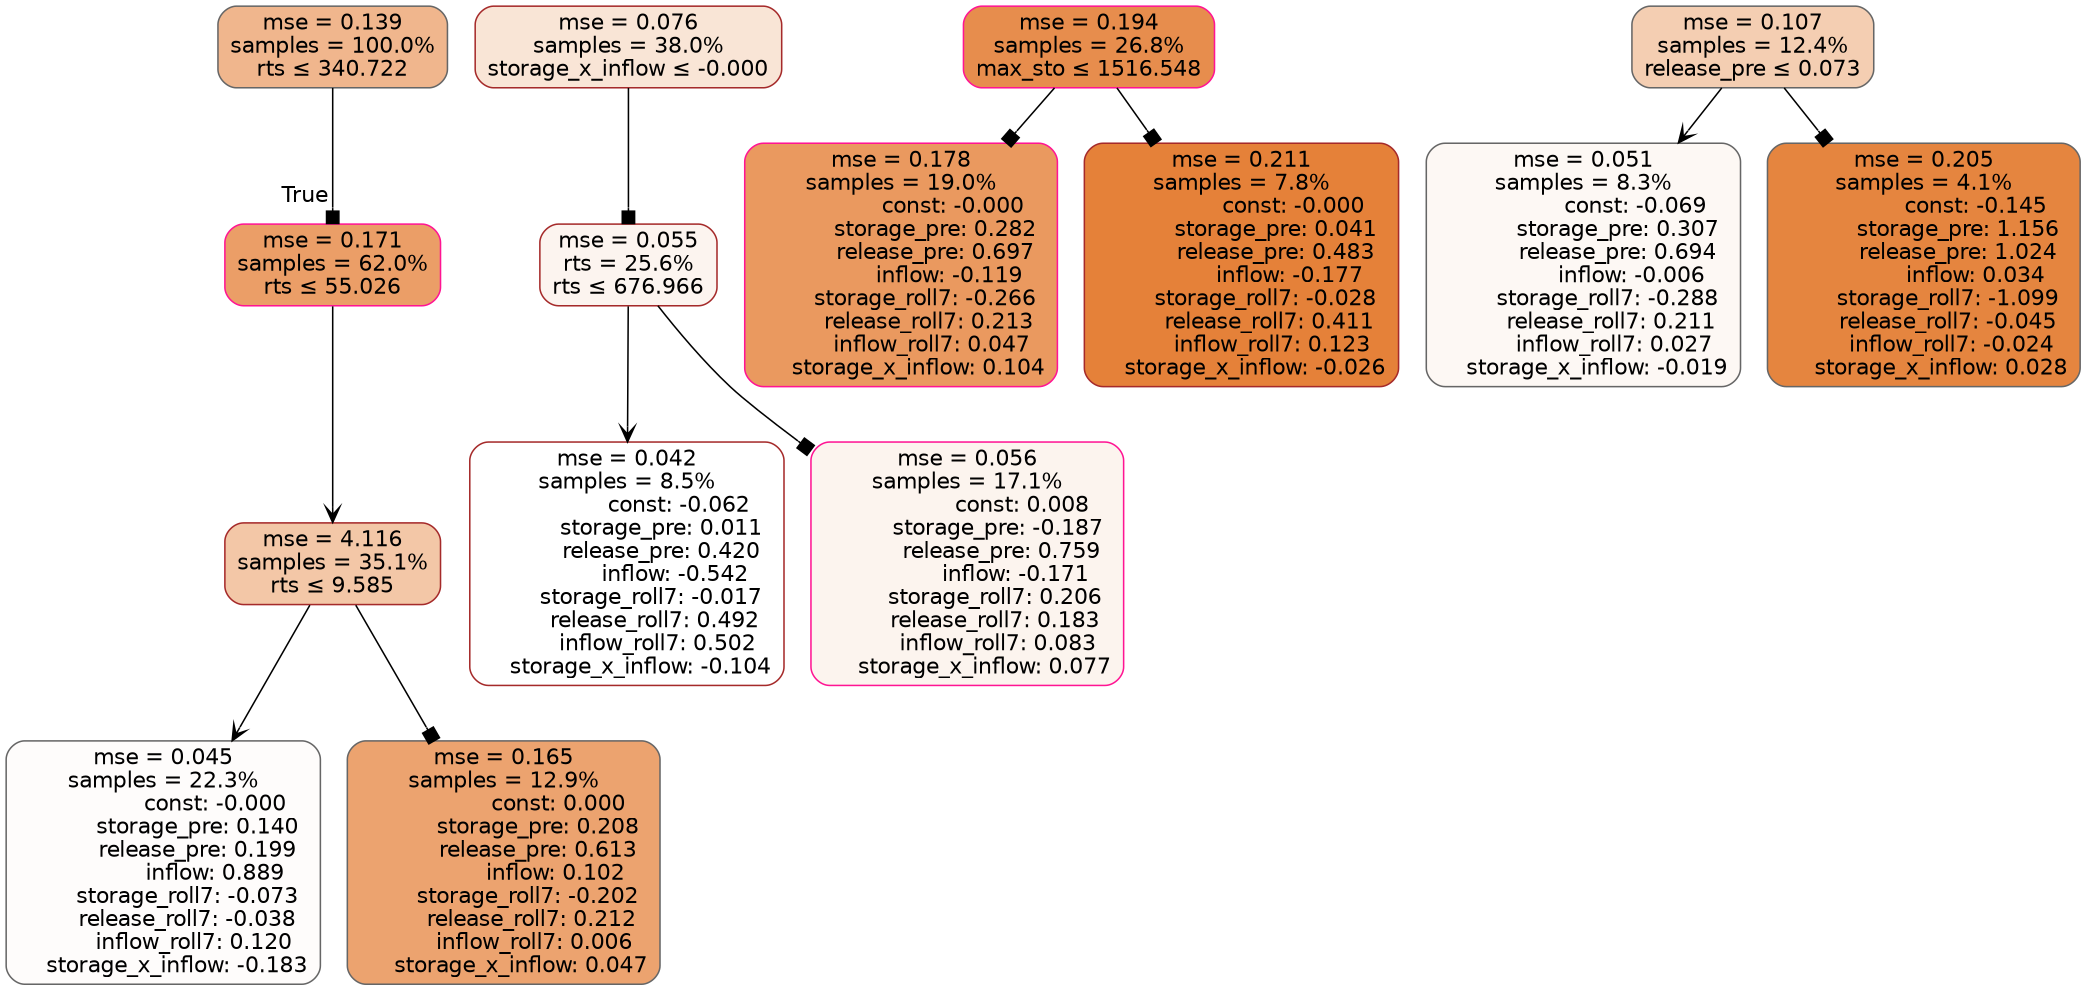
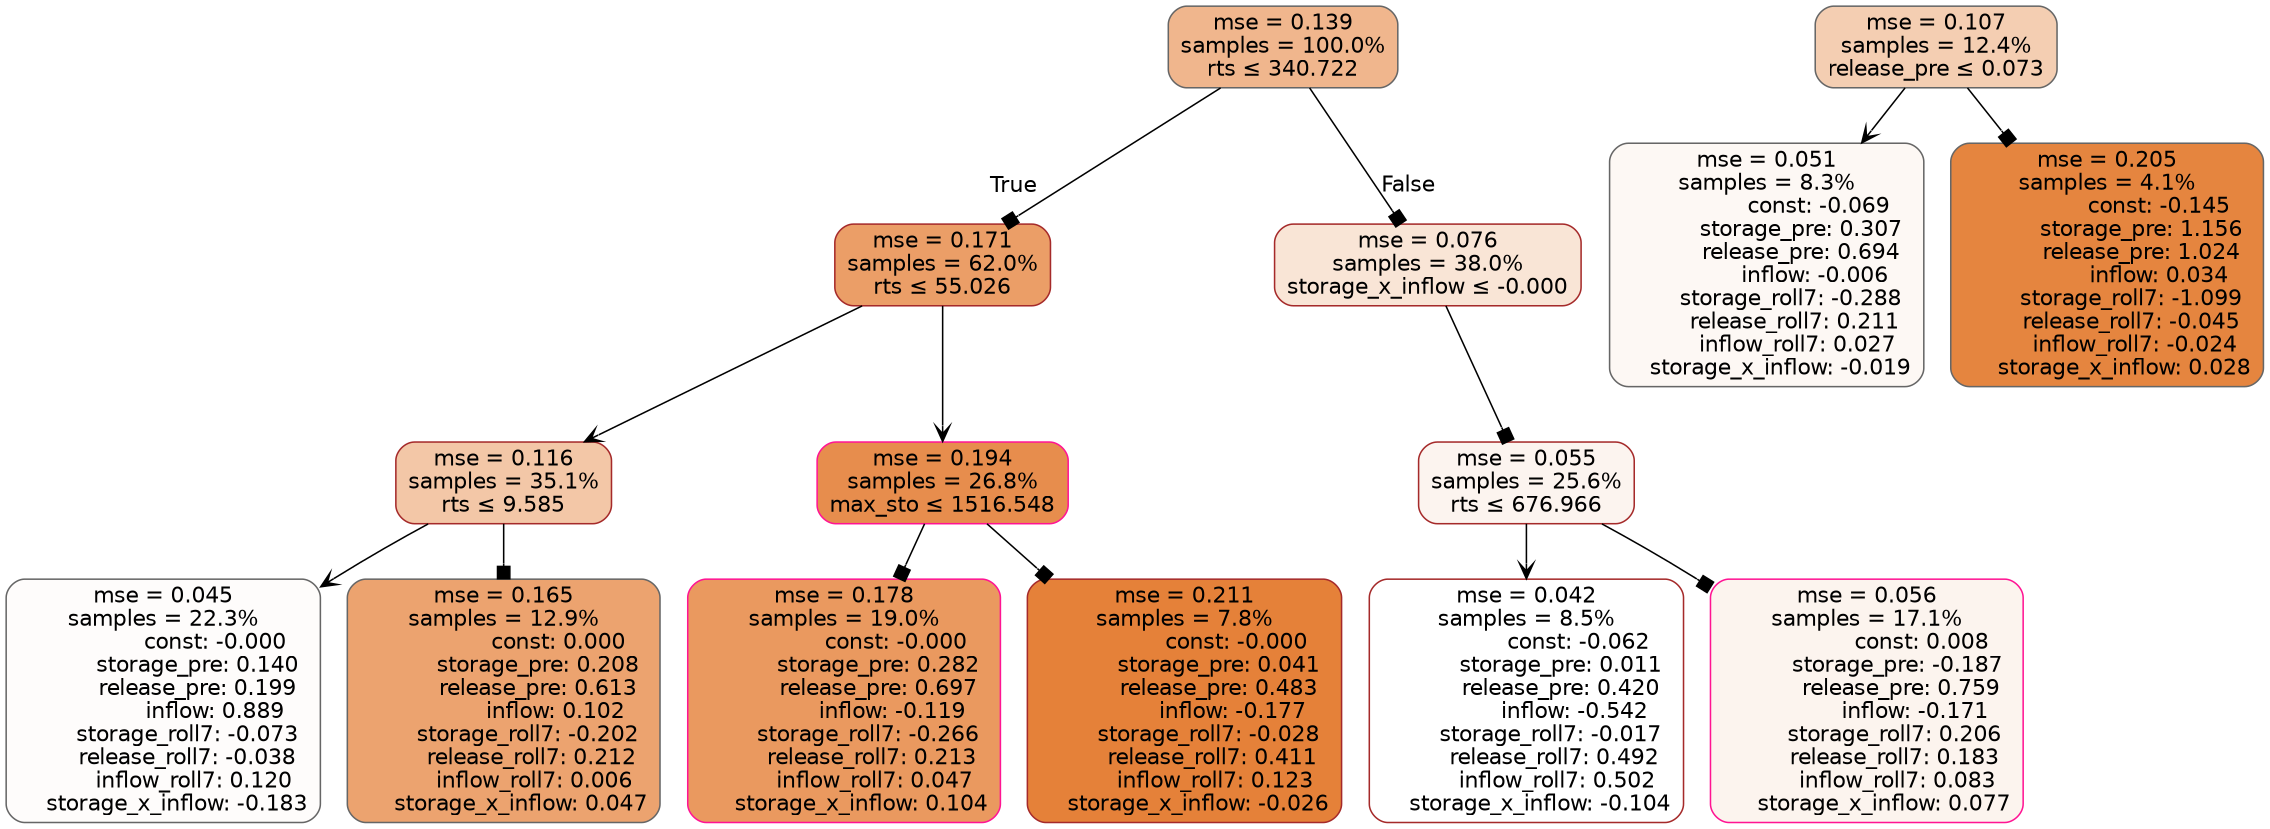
edge "mse = 0.139 samples = 100.0% rts ≤ 340.722" -> "mse = 0.076 samples = 38.0% storage_x_inflow ≤ -0.000": added
node "mse = 0.171 samples = 62.0% rts ≤ 55.026": color deeppink -> brown
node "mse = 0.055 rts = 25.6% rts ≤ 676.966": label "mse = 0.055 rts = 25.6% rts ≤ 676.966" -> "mse = 0.055 samples = 25.6% rts ≤ 676.966"
edge "mse = 0.171 samples = 62.0% rts ≤ 55.026" -> "mse = 0.194 samples = 26.8% max_sto ≤ 1516.548": added
node "mse = 4.116 samples = 35.1% rts ≤ 9.585": label "mse = 4.116 samples = 35.1% rts ≤ 9.585" -> "mse = 0.116 samples = 35.1% rts ≤ 9.585"
